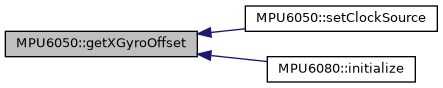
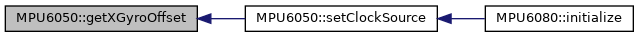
edge "MPU6080::initialize" -> "MPU6050::getXGyroOffset": now "MPU6080::initialize" -> "MPU6050::setClockSource"
